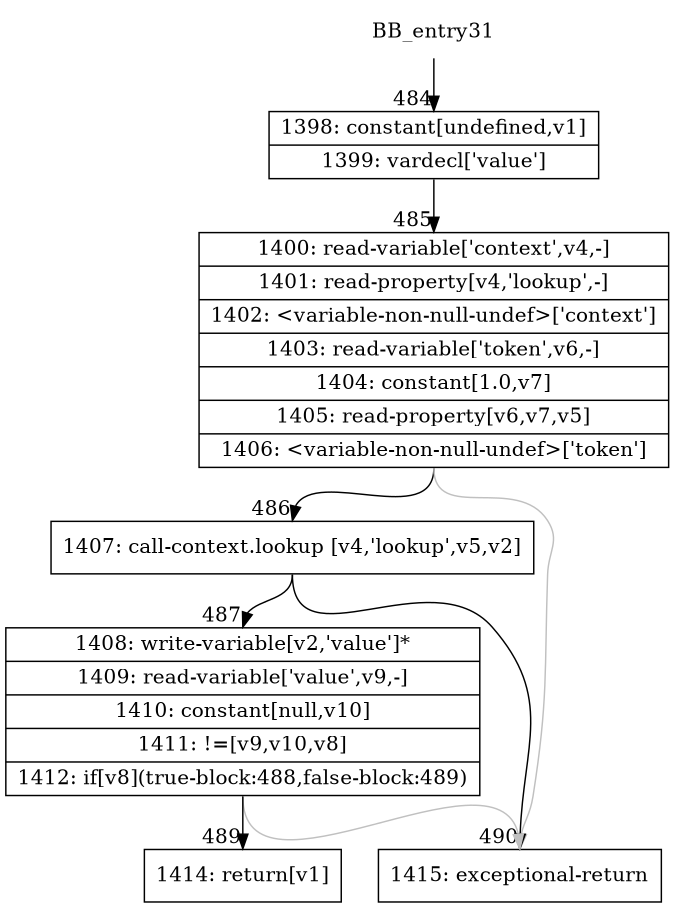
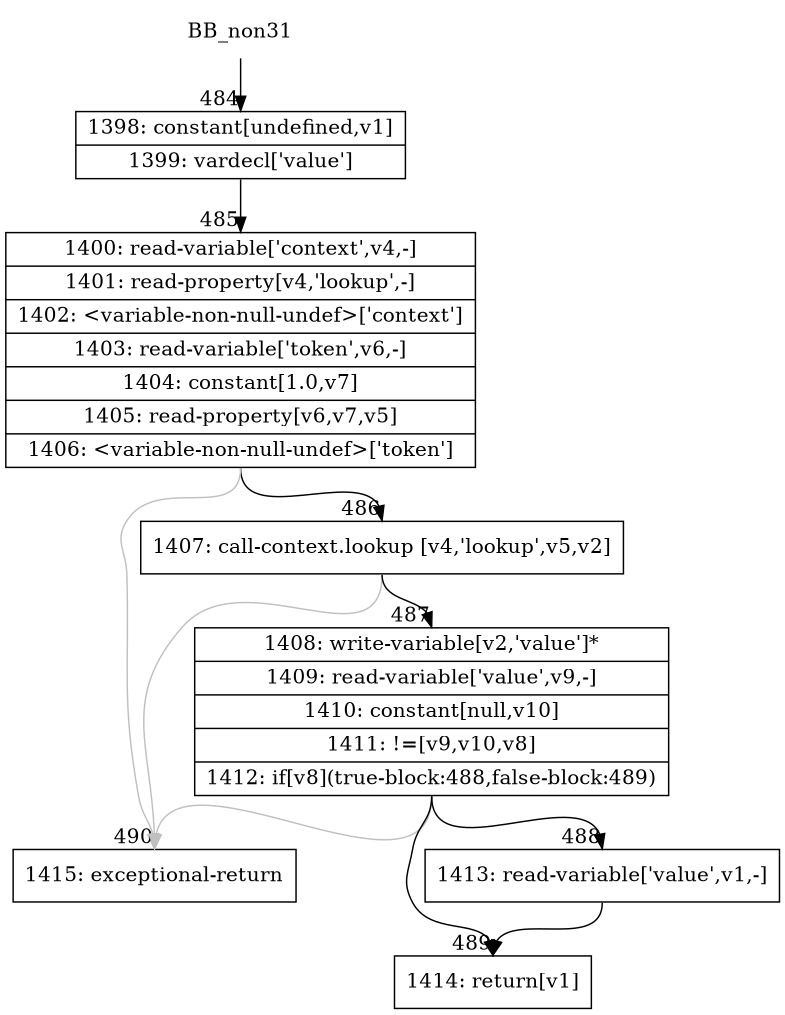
node "BB_entry31": label "BB_entry31" -> "BB_non31"
edge "1407: call-context.lookup [v4,'lookup',v5,v2]" -> "1415: exceptional-return": color black -> gray
node "1413: read-variable['value',v1,-]": added
